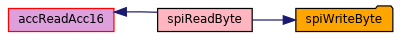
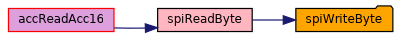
edge "spiReadByte" -> "accReadAcc16": reversed
